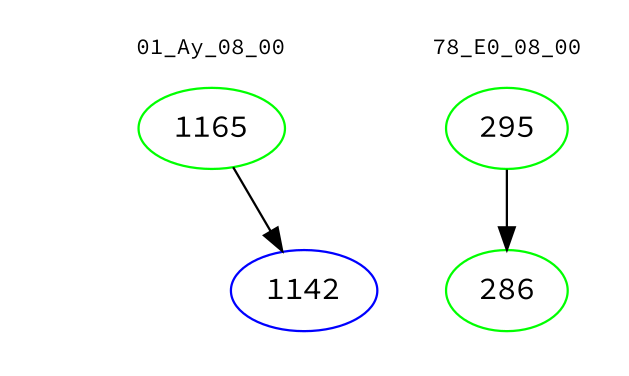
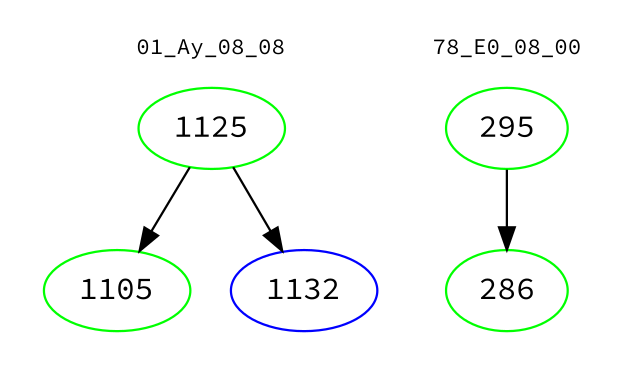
cluster "01_Ay_08_00": label "01_Ay_08_00" -> "01_Ay_08_08"
node "1165": label "1165" -> "1125"
node "1105": added
node "1142": label "1142" -> "1132"
